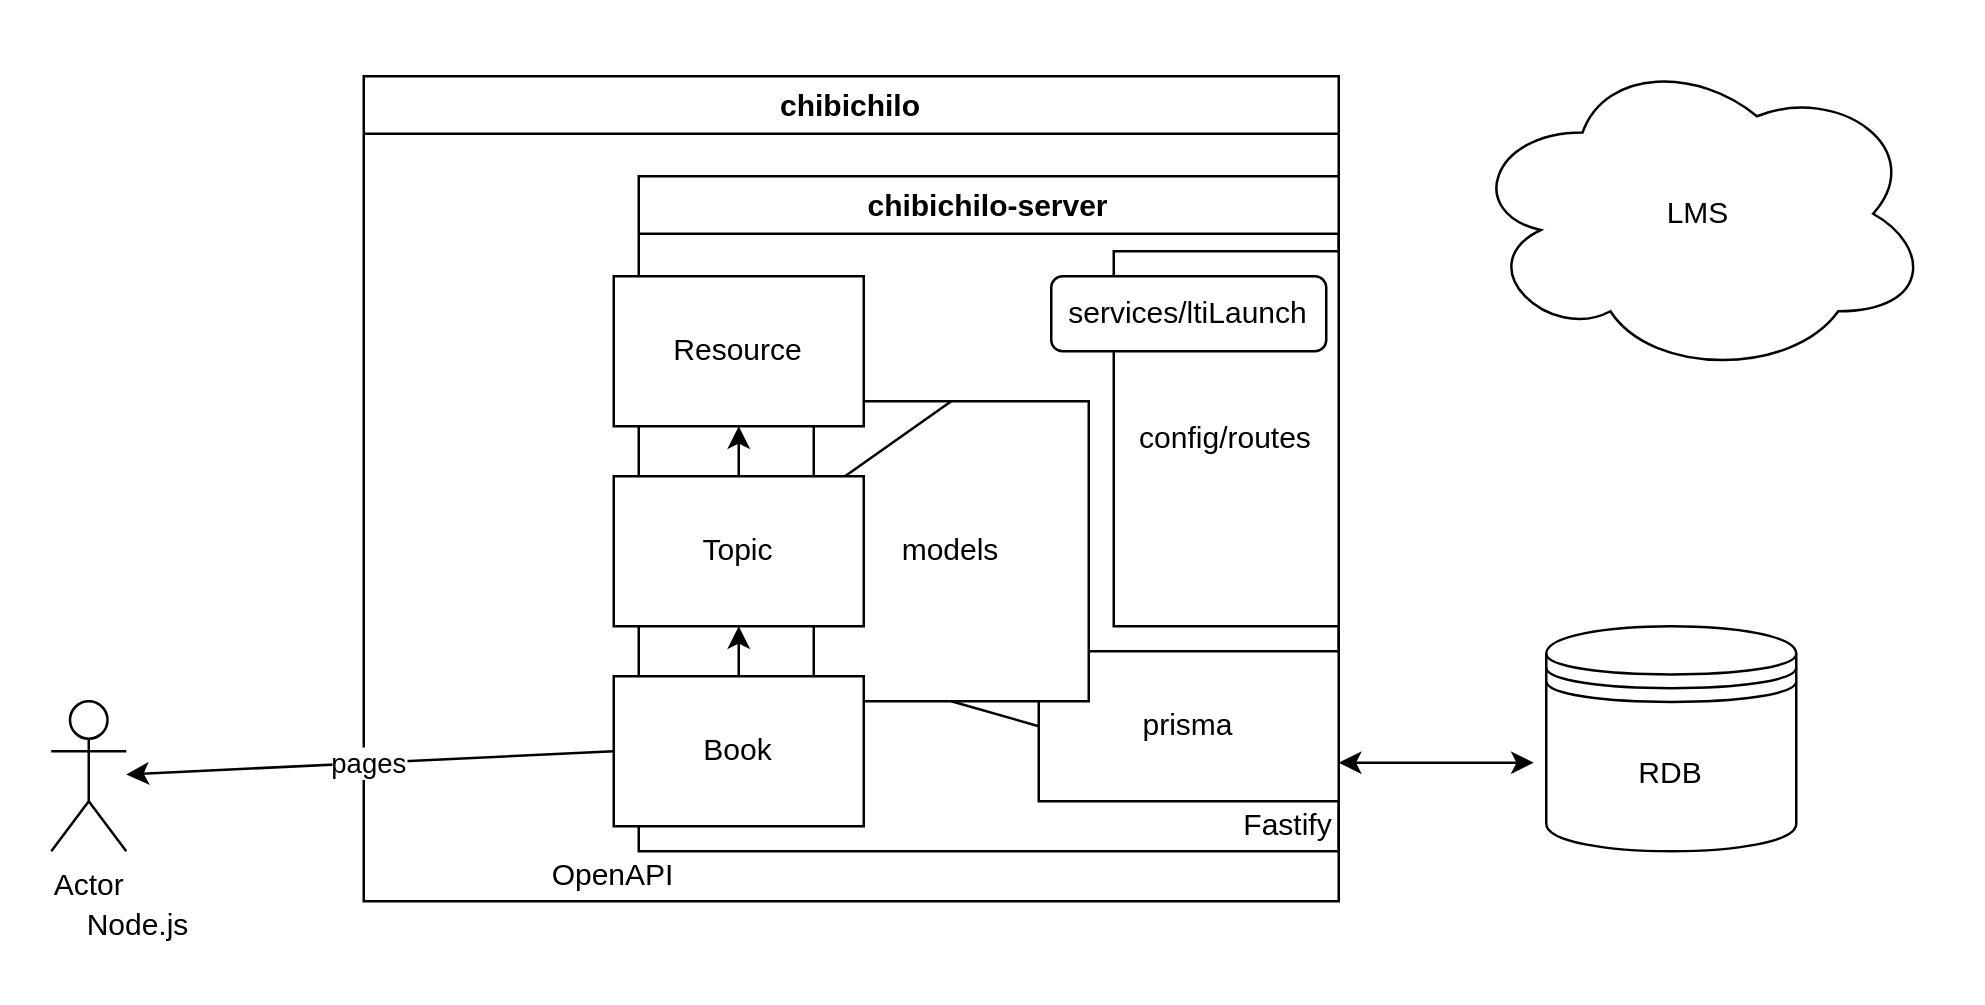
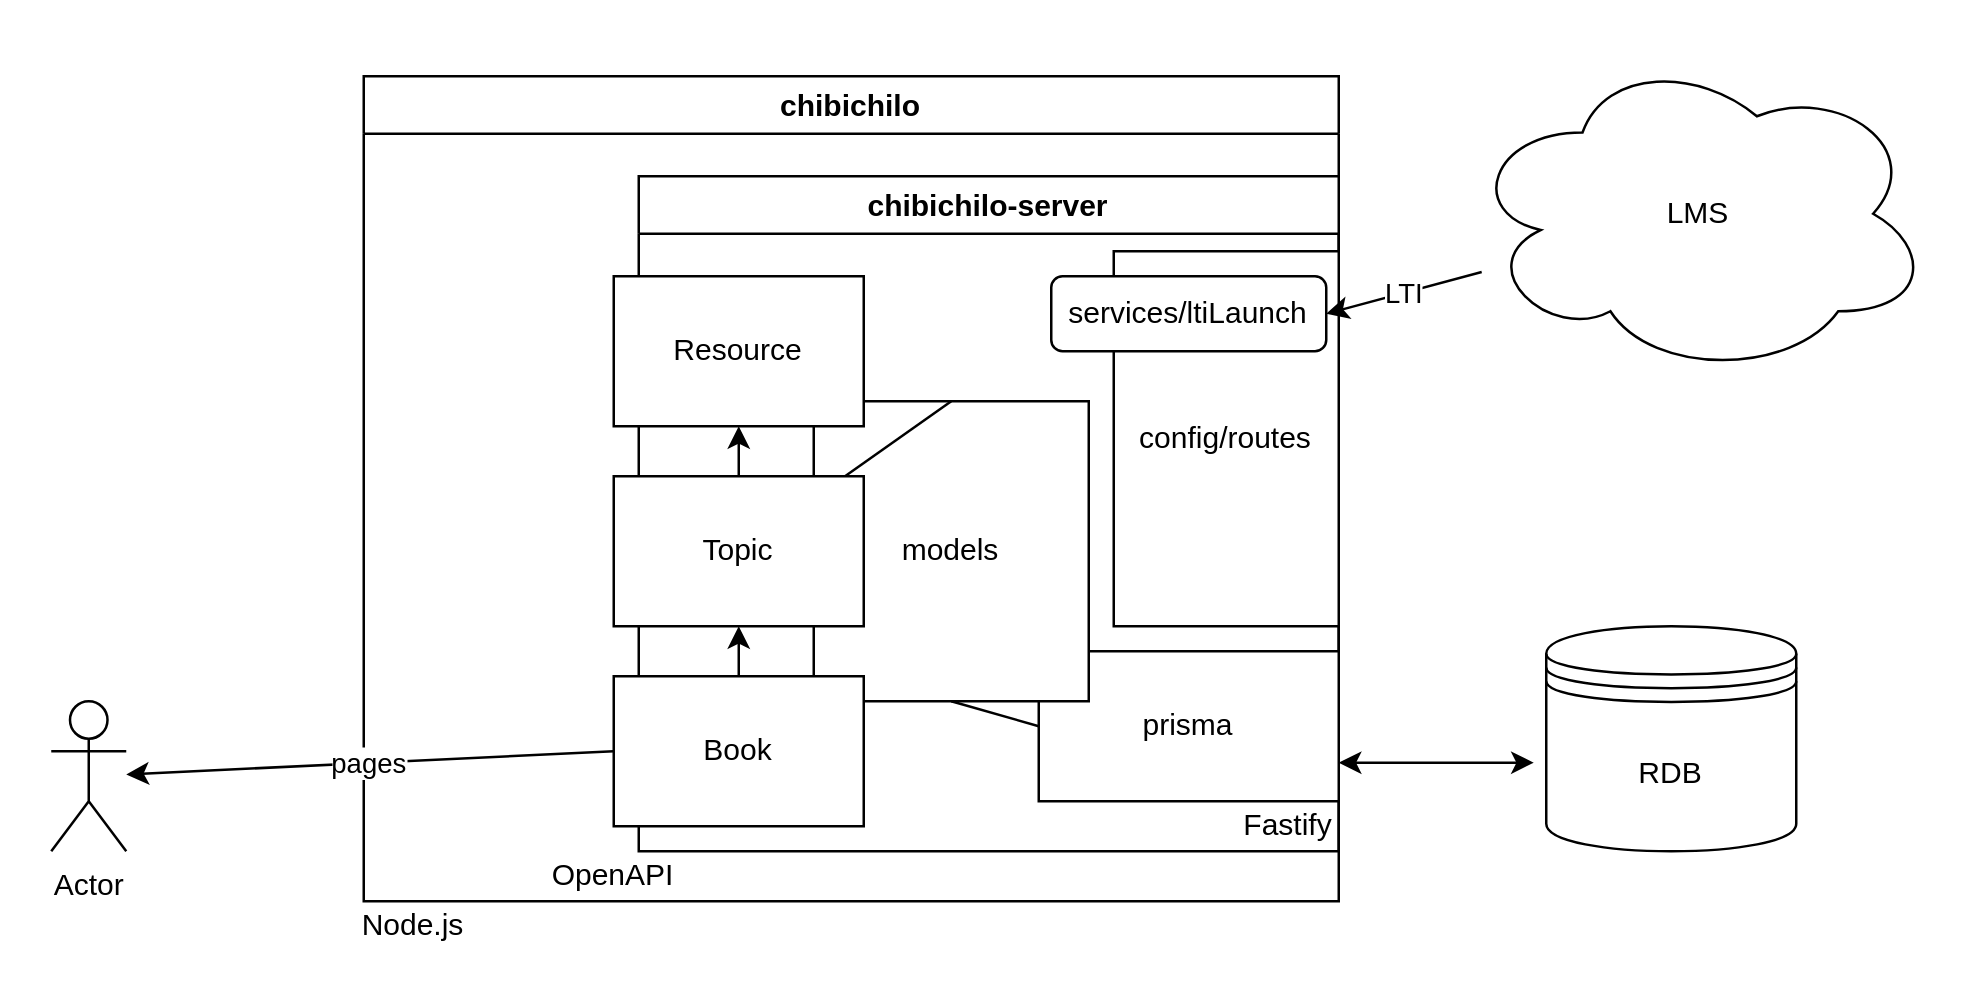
edge "LMS" -> "services/ltiLaunch": added, label "LTI"
node "Node.js": moved (139, 926) -> (414, 926)
